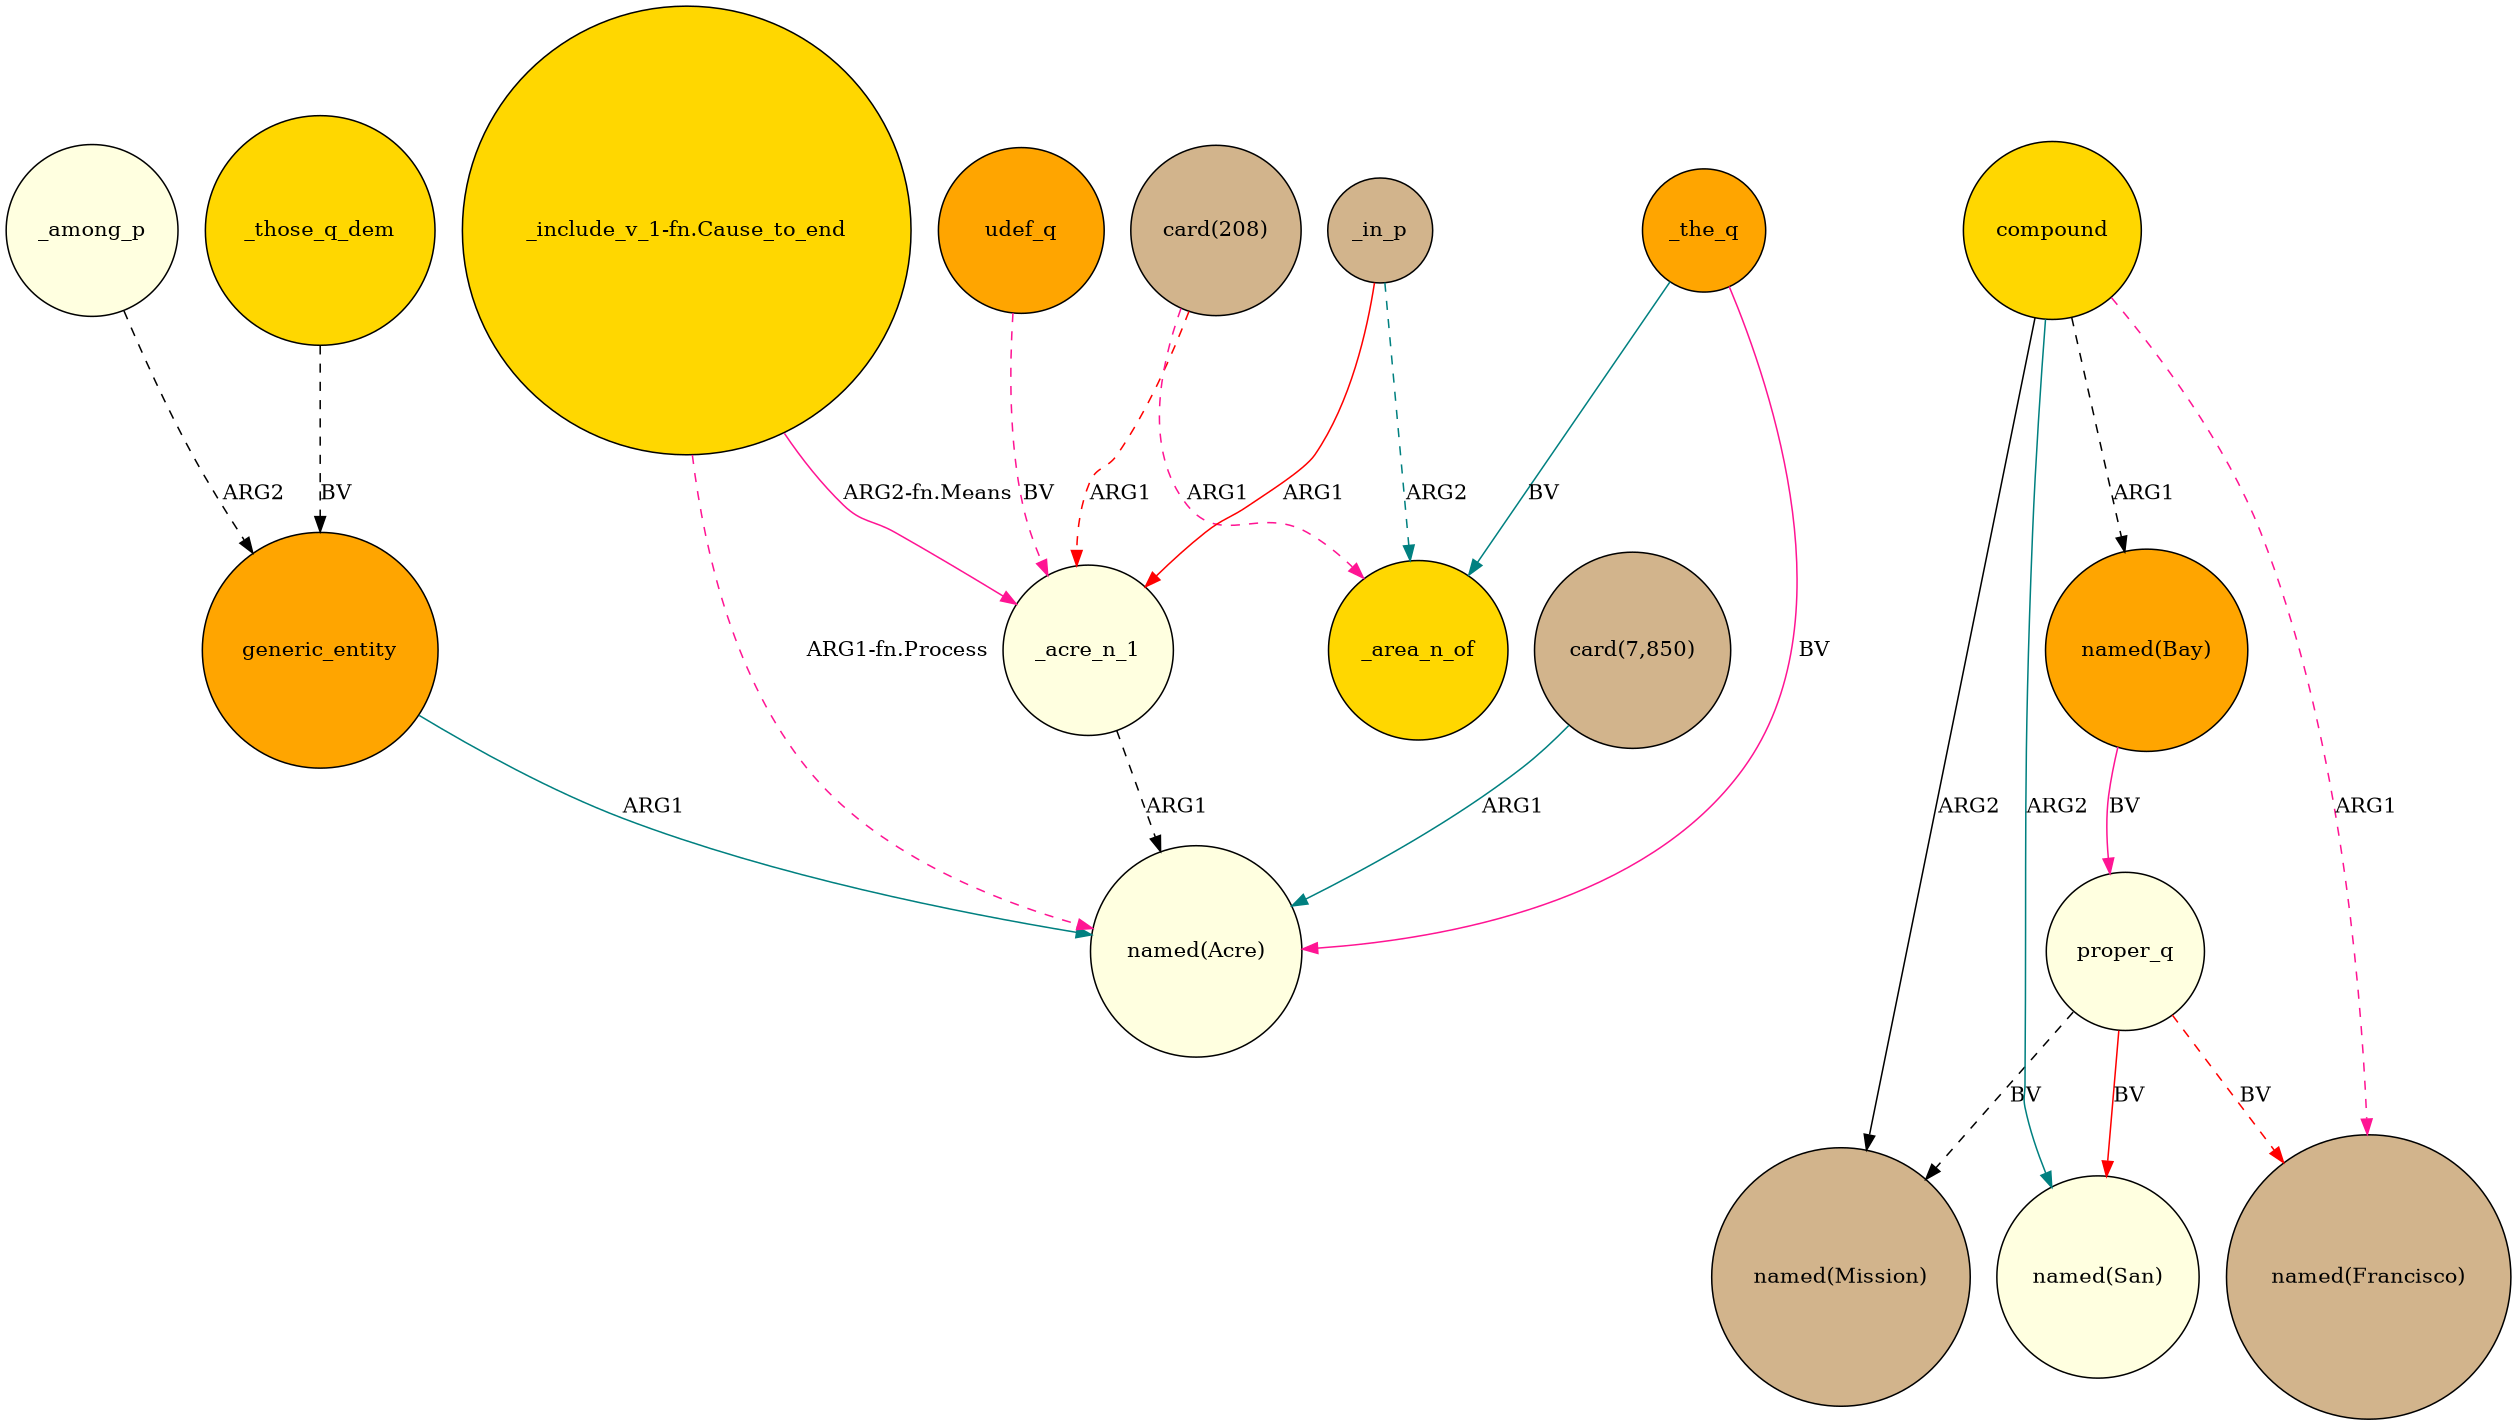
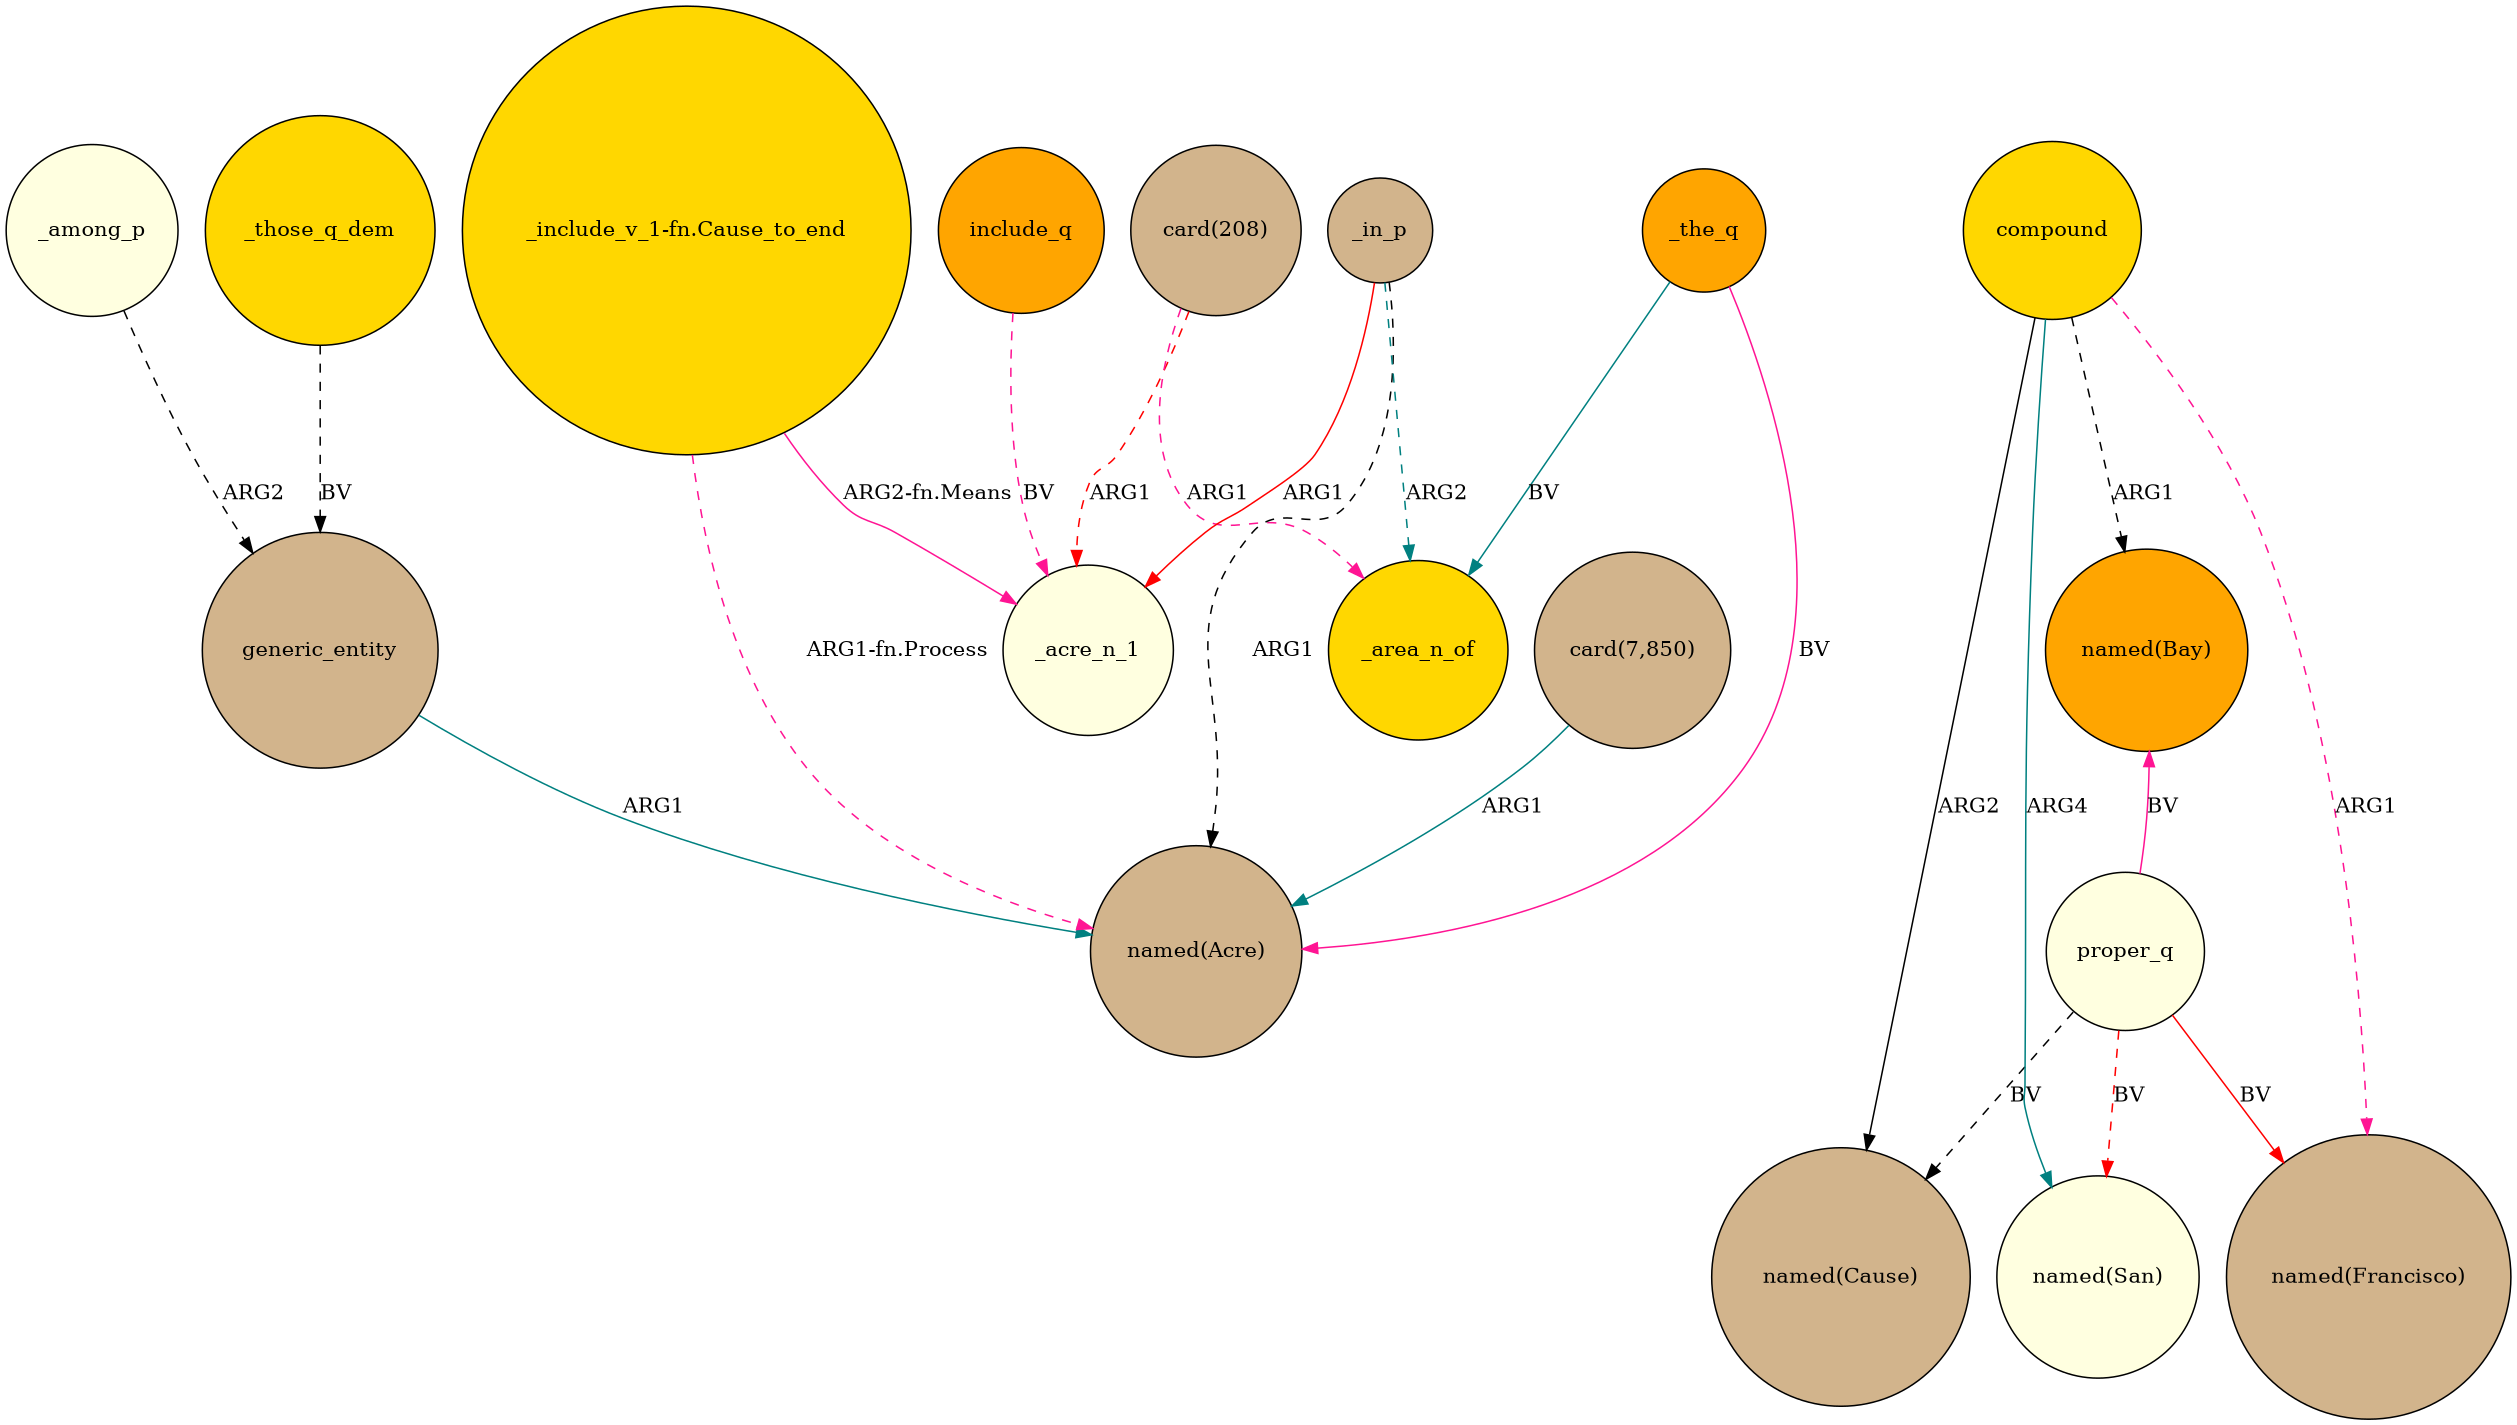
node "udef_q": label "udef_q" -> "include_q"
node "generic_entity": fillcolor orange -> tan
edge "_acre_n_1" -> "named(Acre)": now "_in_p" -> "named(Acre)"
edge "named(Bay)" -> "proper_q": reversed
edge "compound" -> "named(San)": label "ARG2" -> "ARG4"
node "named(Acre)": fillcolor lightyellow -> tan
edge "proper_q" -> "named(Francisco)": style dashed -> solid
edge "proper_q" -> "named(San)": style solid -> dashed
node "named(Mission)": label "named(Mission)" -> "named(Cause)"
